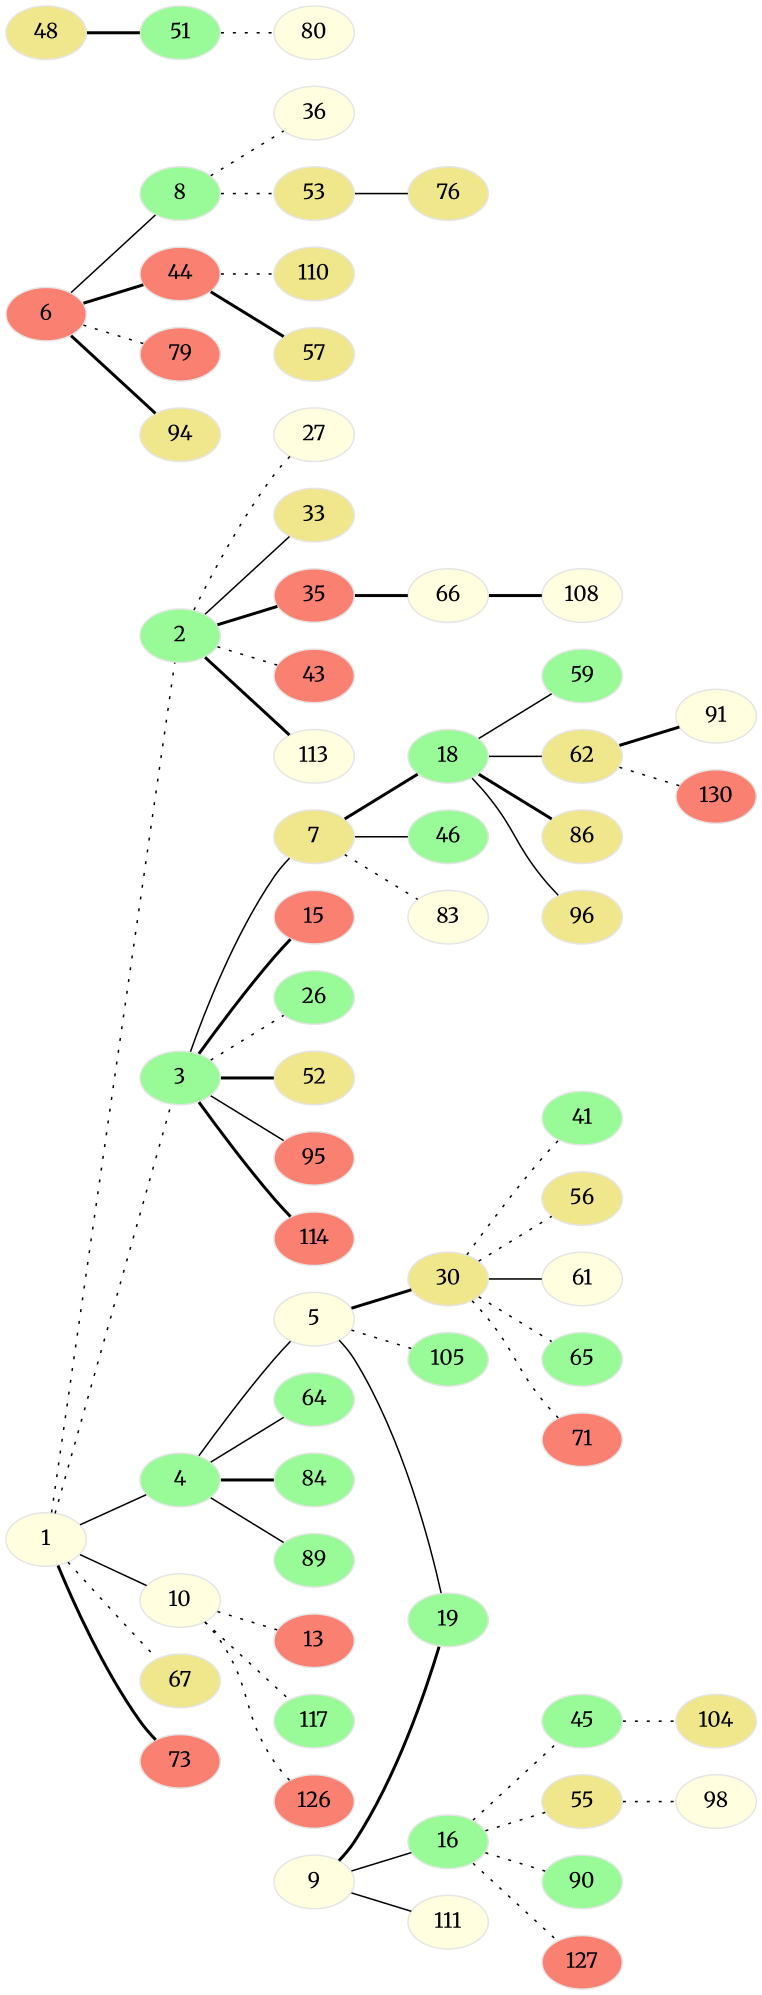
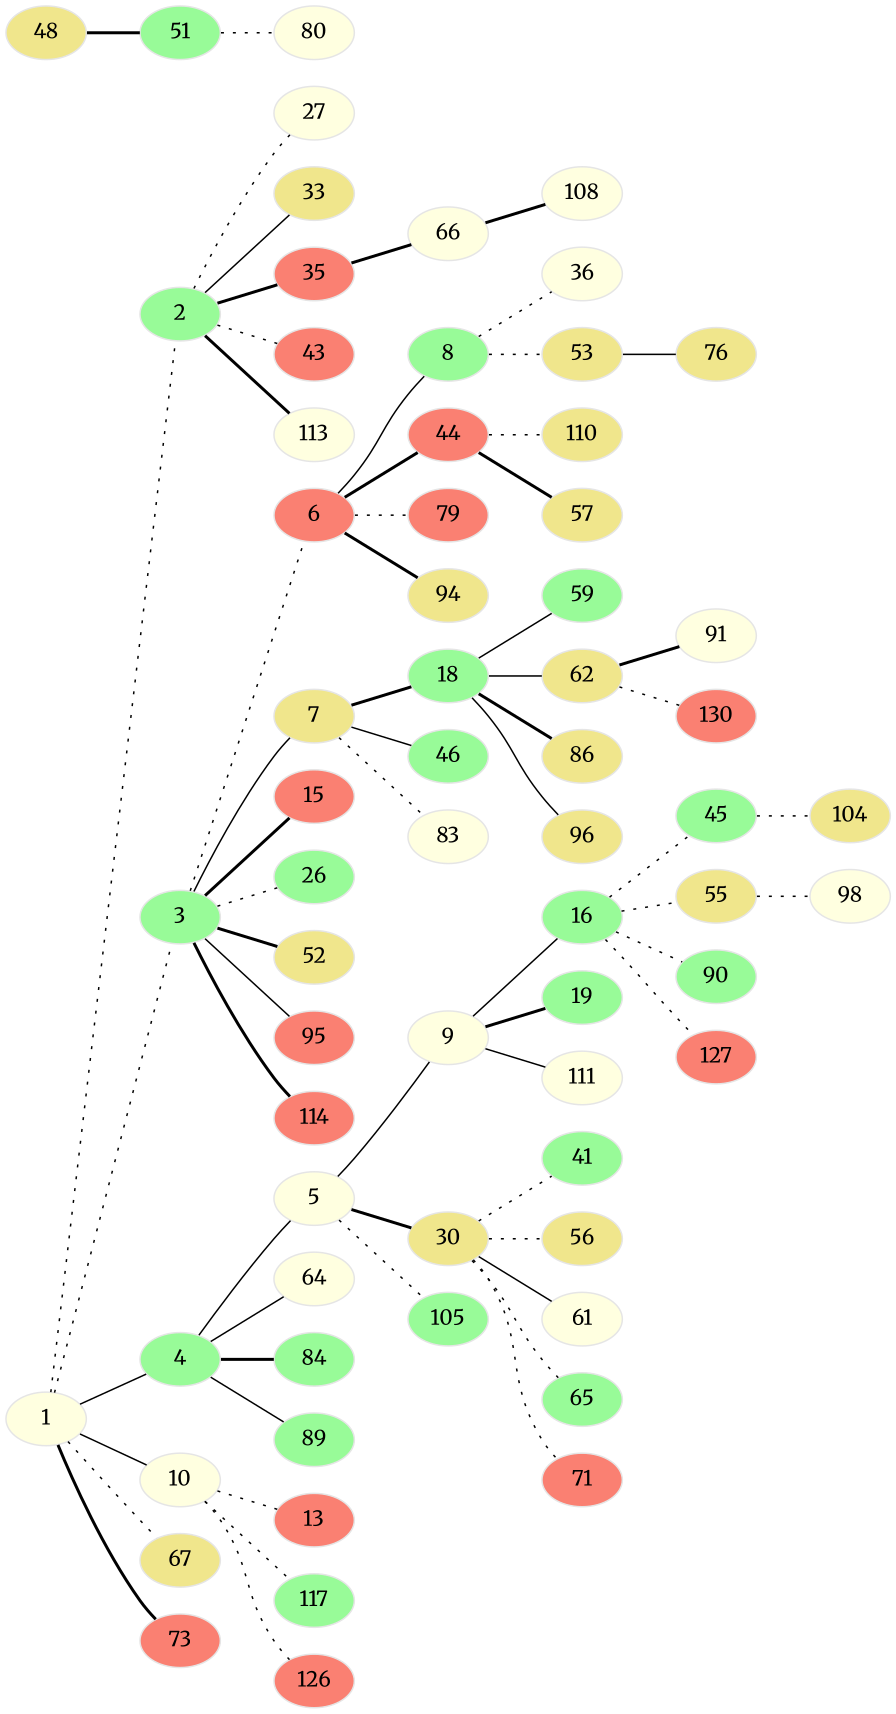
edge "6" -- "3": added
node "64": fillcolor palegreen -> lightyellow
edge "5" -- "19": now "5" -- "9"
